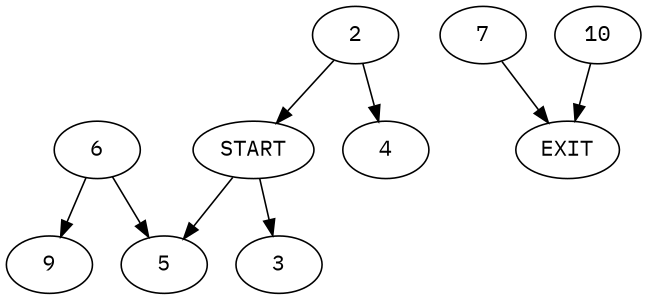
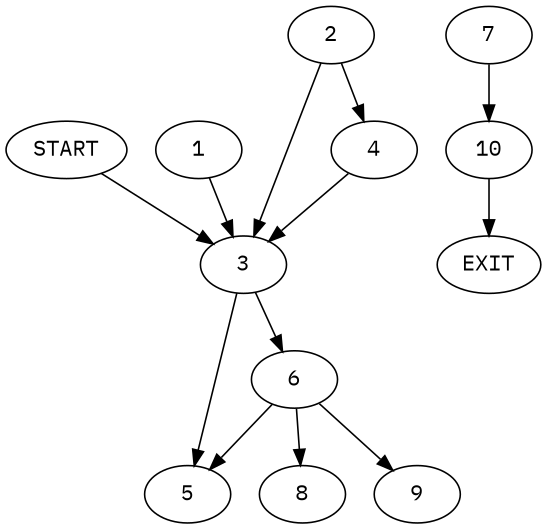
edge "2" -> "START": now "2" -> "3"
edge "7" -> "EXIT": now "7" -> "10"
node "1": added
edge "START" -> "5": now "3" -> "5"
edge "4" -> "3": added
edge "3" -> "6": added
node "8": added
